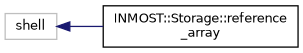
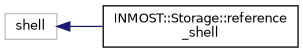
node "INMOST::Storage::reference _array": label "INMOST::Storage::reference _array" -> "INMOST::Storage::reference _shell"
